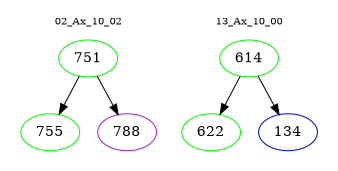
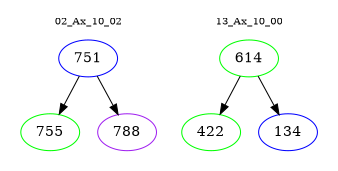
node "751": color green -> blue
node "622": label "622" -> "422"
